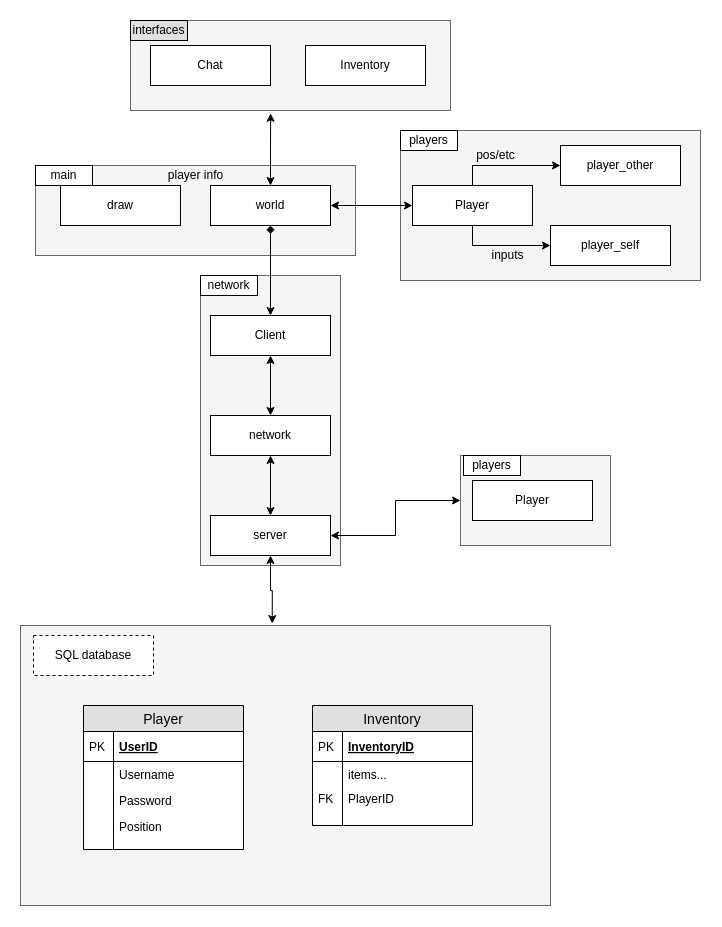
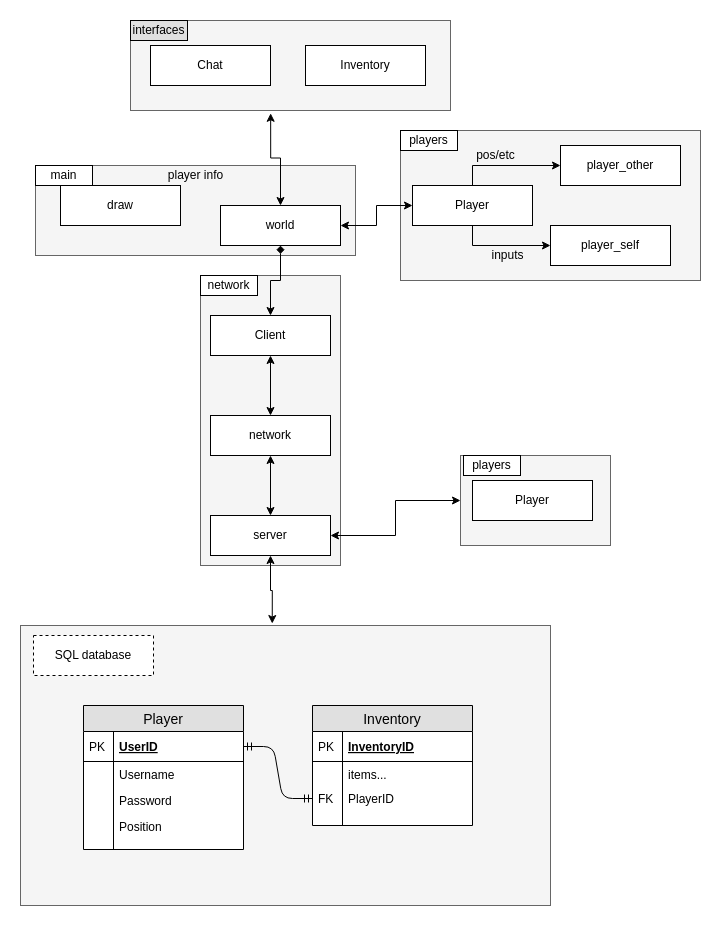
node "world": moved (271, 206) -> (281, 226)
edge "UserID" -- "PlayerID": added
